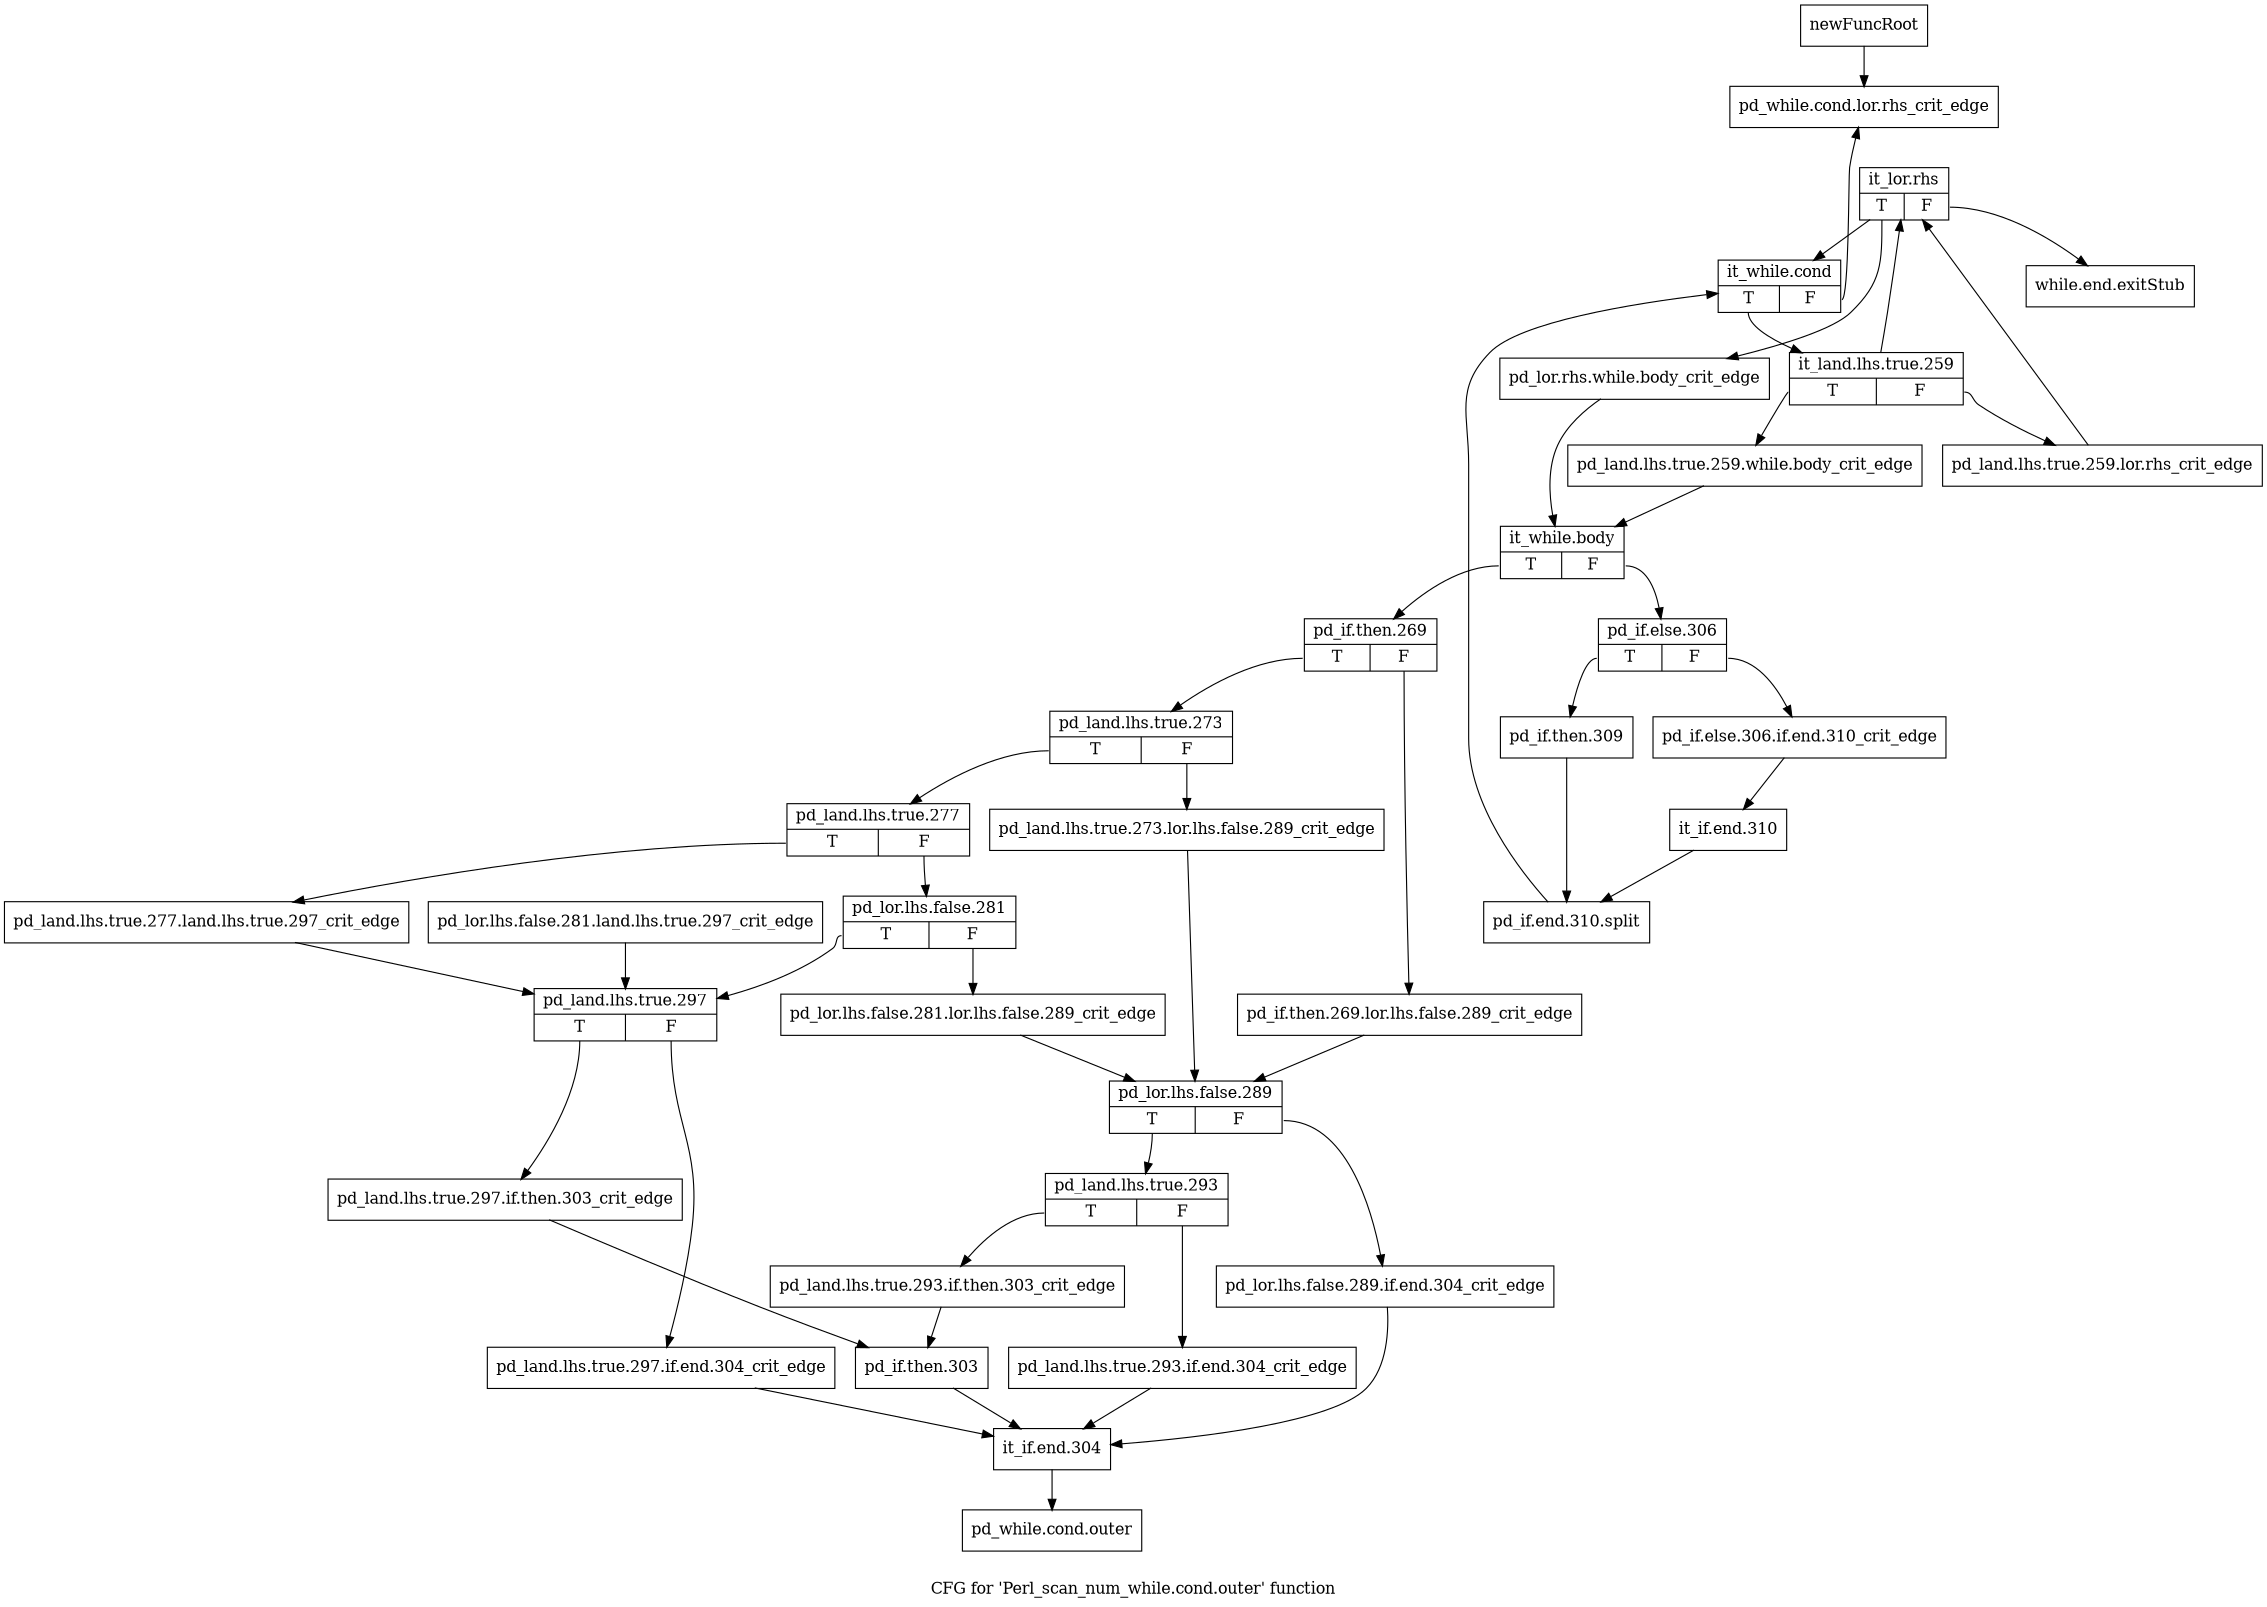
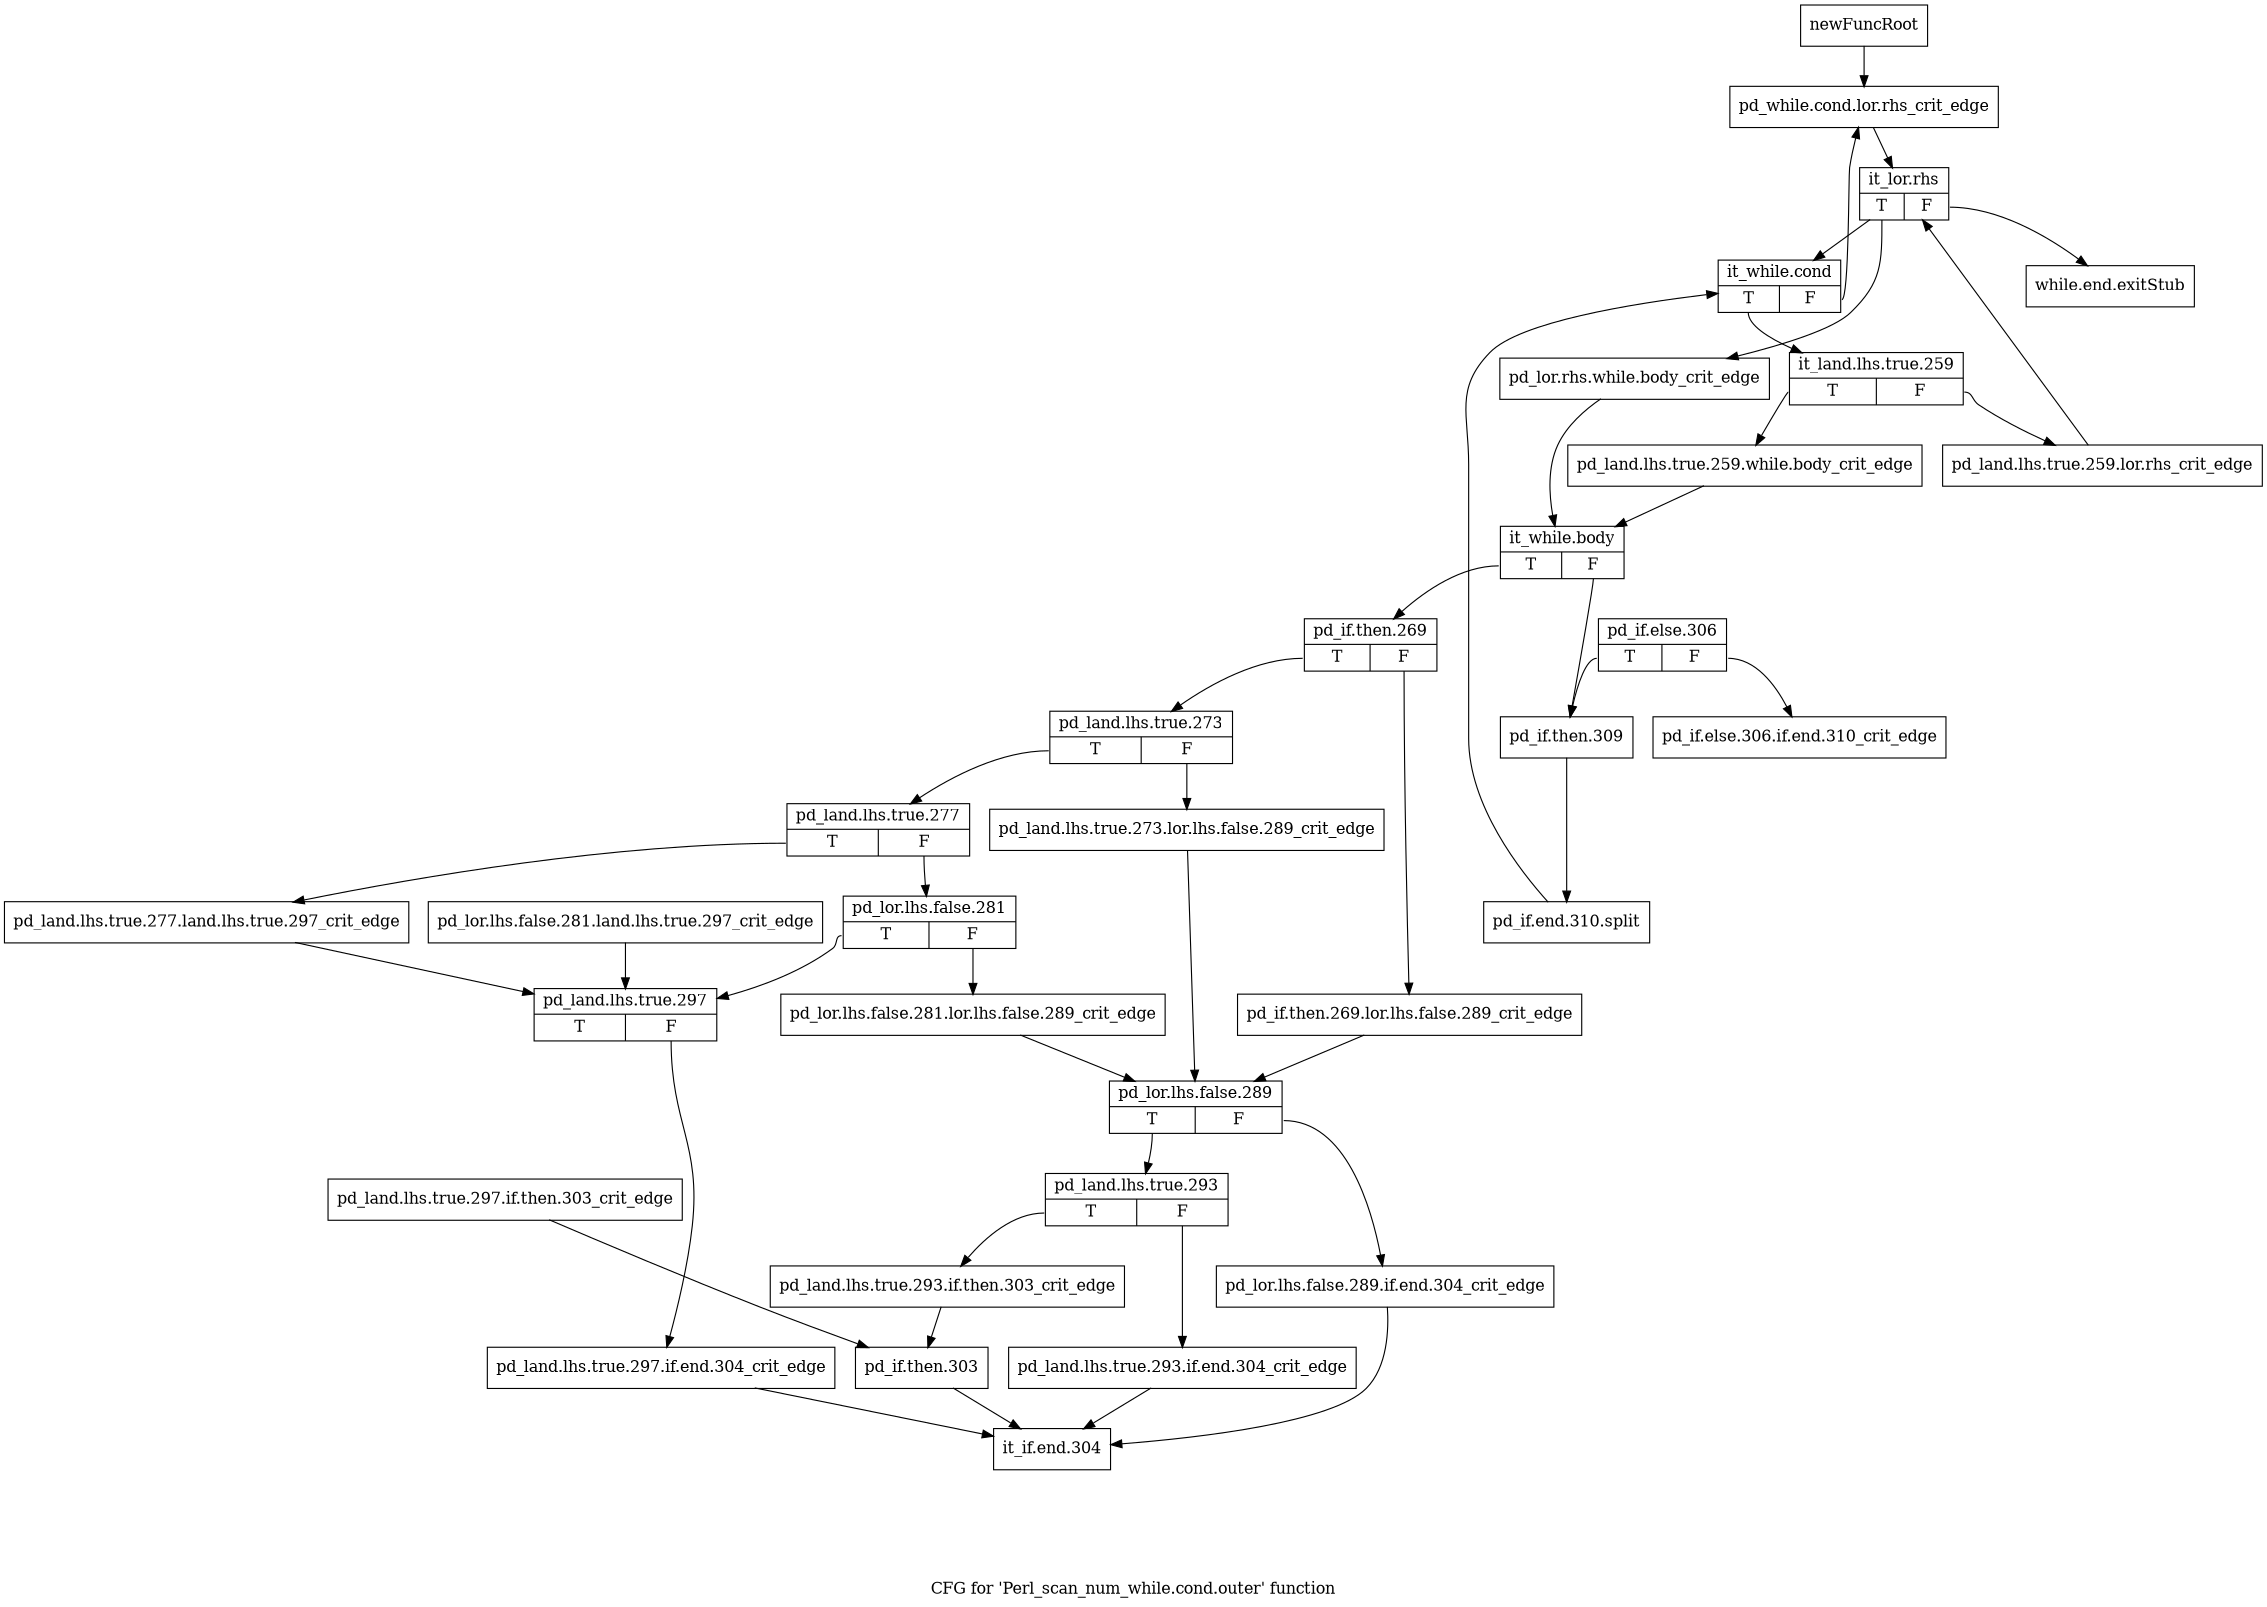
edge "it_land.lhs.true.259" -> "it_lor.rhs": now "pd_while.cond.lor.rhs_crit_edge" -> "it_lor.rhs"
edge "it_while.body" -> "pd_if.else.306": now "it_while.body" -> "pd_if.then.309"
node "it_if.end.310": removed
edge "pd_land.lhs.true.297" -> "pd_land.lhs.true.297.if.then.303_crit_edge": removed
node "pd_while.cond.outer": removed
